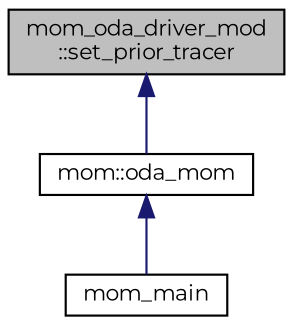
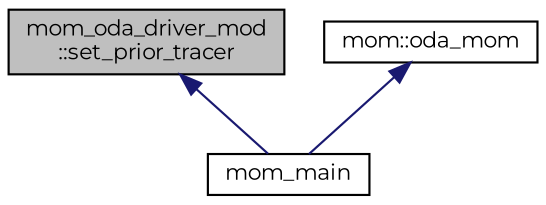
edge "mom::oda_mom" -> "mom_oda_driver_mod ::set_prior_tracer": now "mom_main" -> "mom_oda_driver_mod ::set_prior_tracer"
